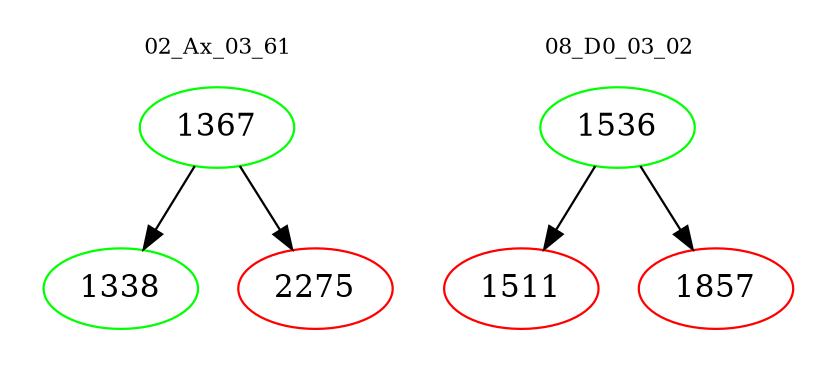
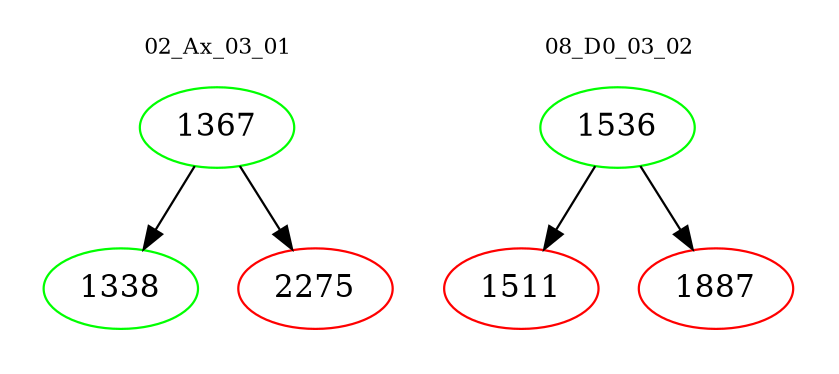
cluster "02_Ax_03_61": label "02_Ax_03_61" -> "02_Ax_03_01"
node "1857": label "1857" -> "1887"
